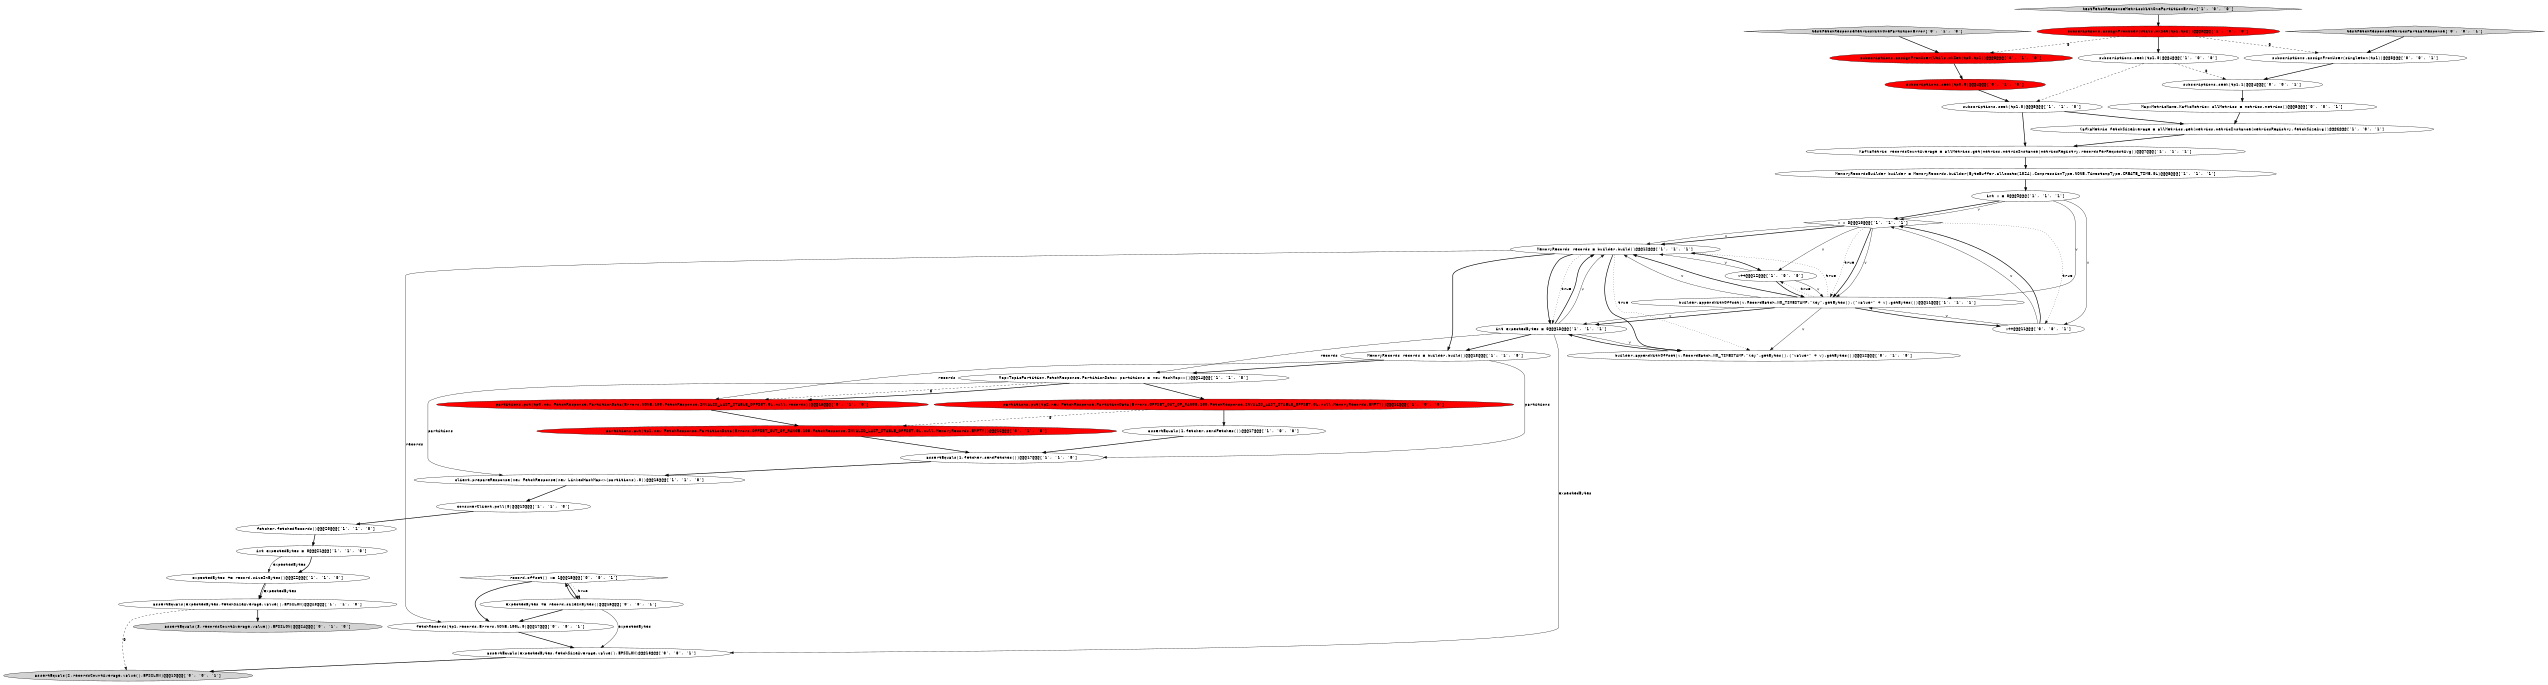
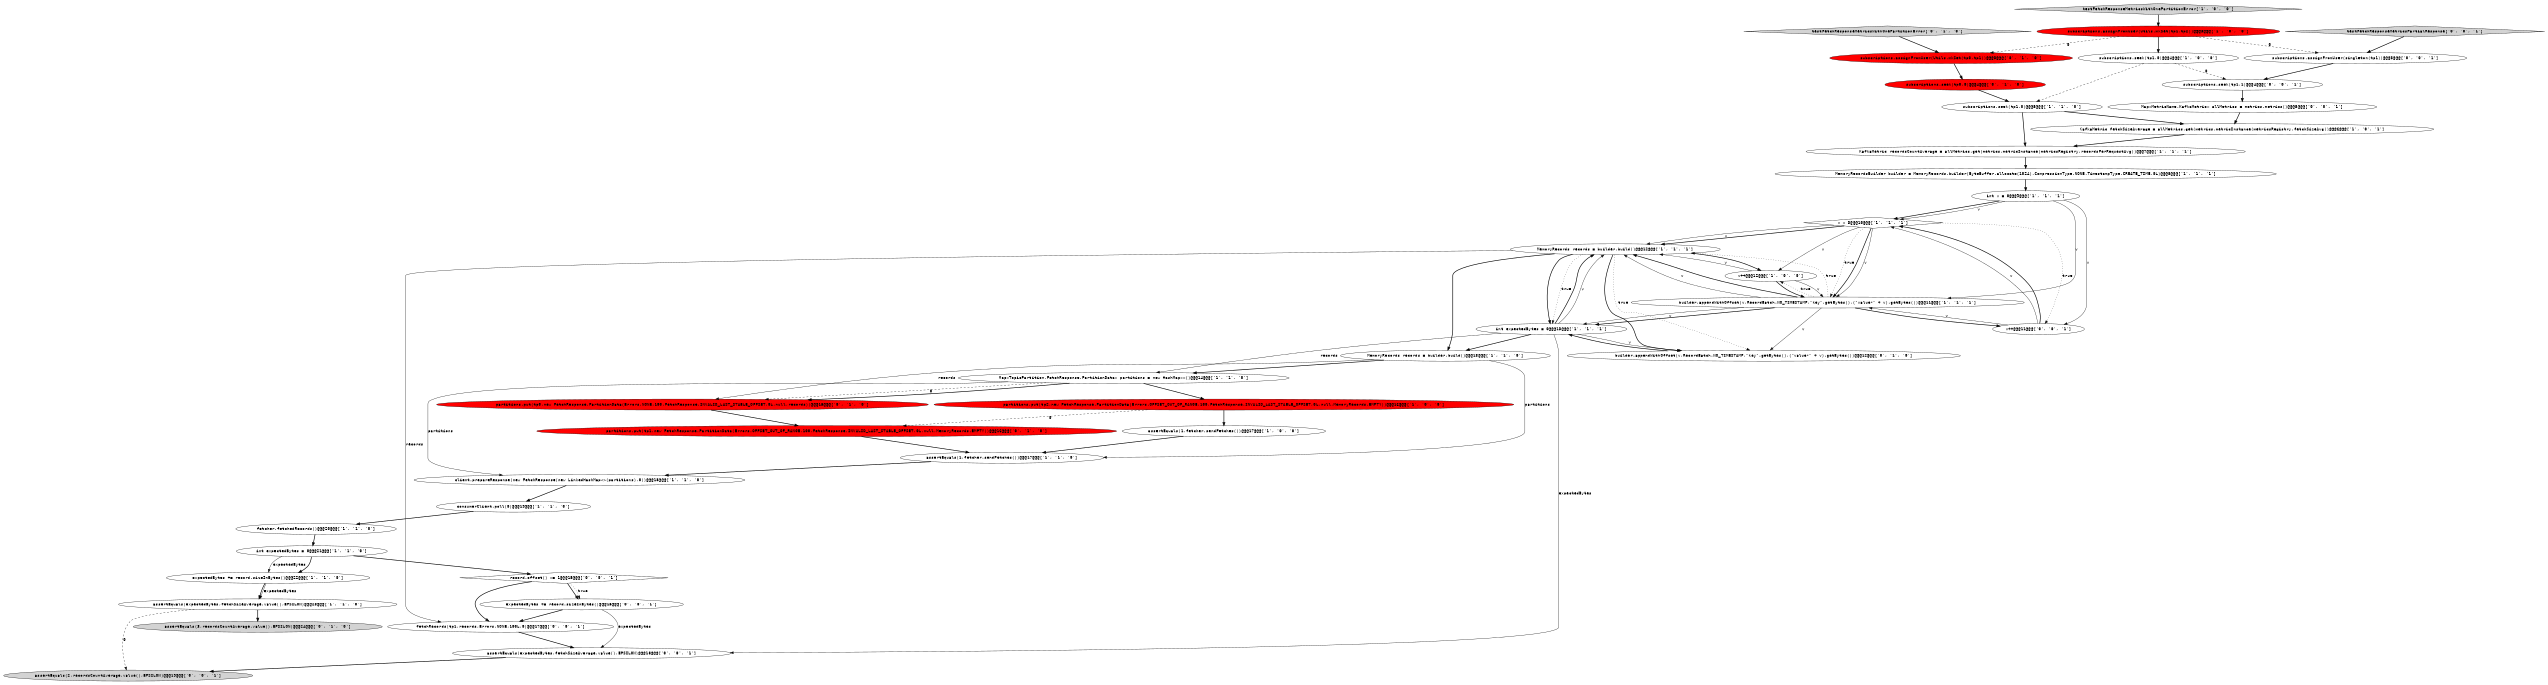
edge "expectedBytes += record.sizeInBytes()@@@15@@@['0', '0', '1']" -> "record.offset() >= 1@@@15@@@['0', '0', '1']": now "int expectedBytes = 0@@@21@@@['1', '1', '0']" -> "record.offset() >= 1@@@15@@@['0', '0', '1']"
